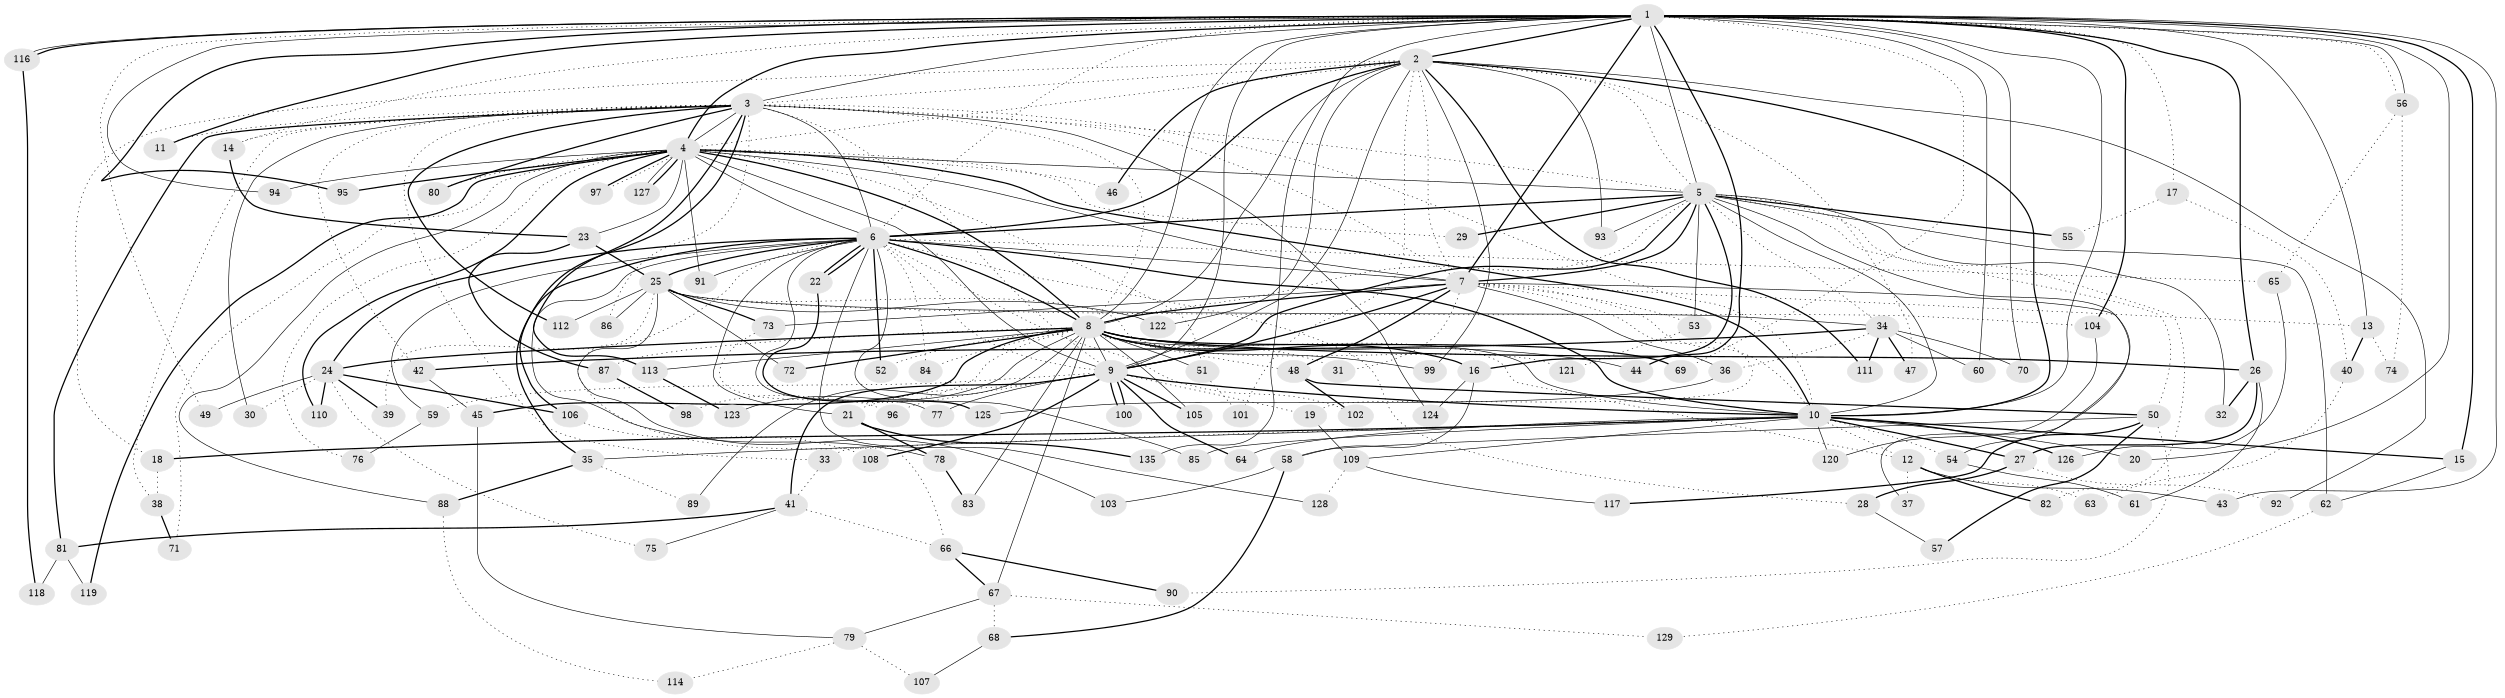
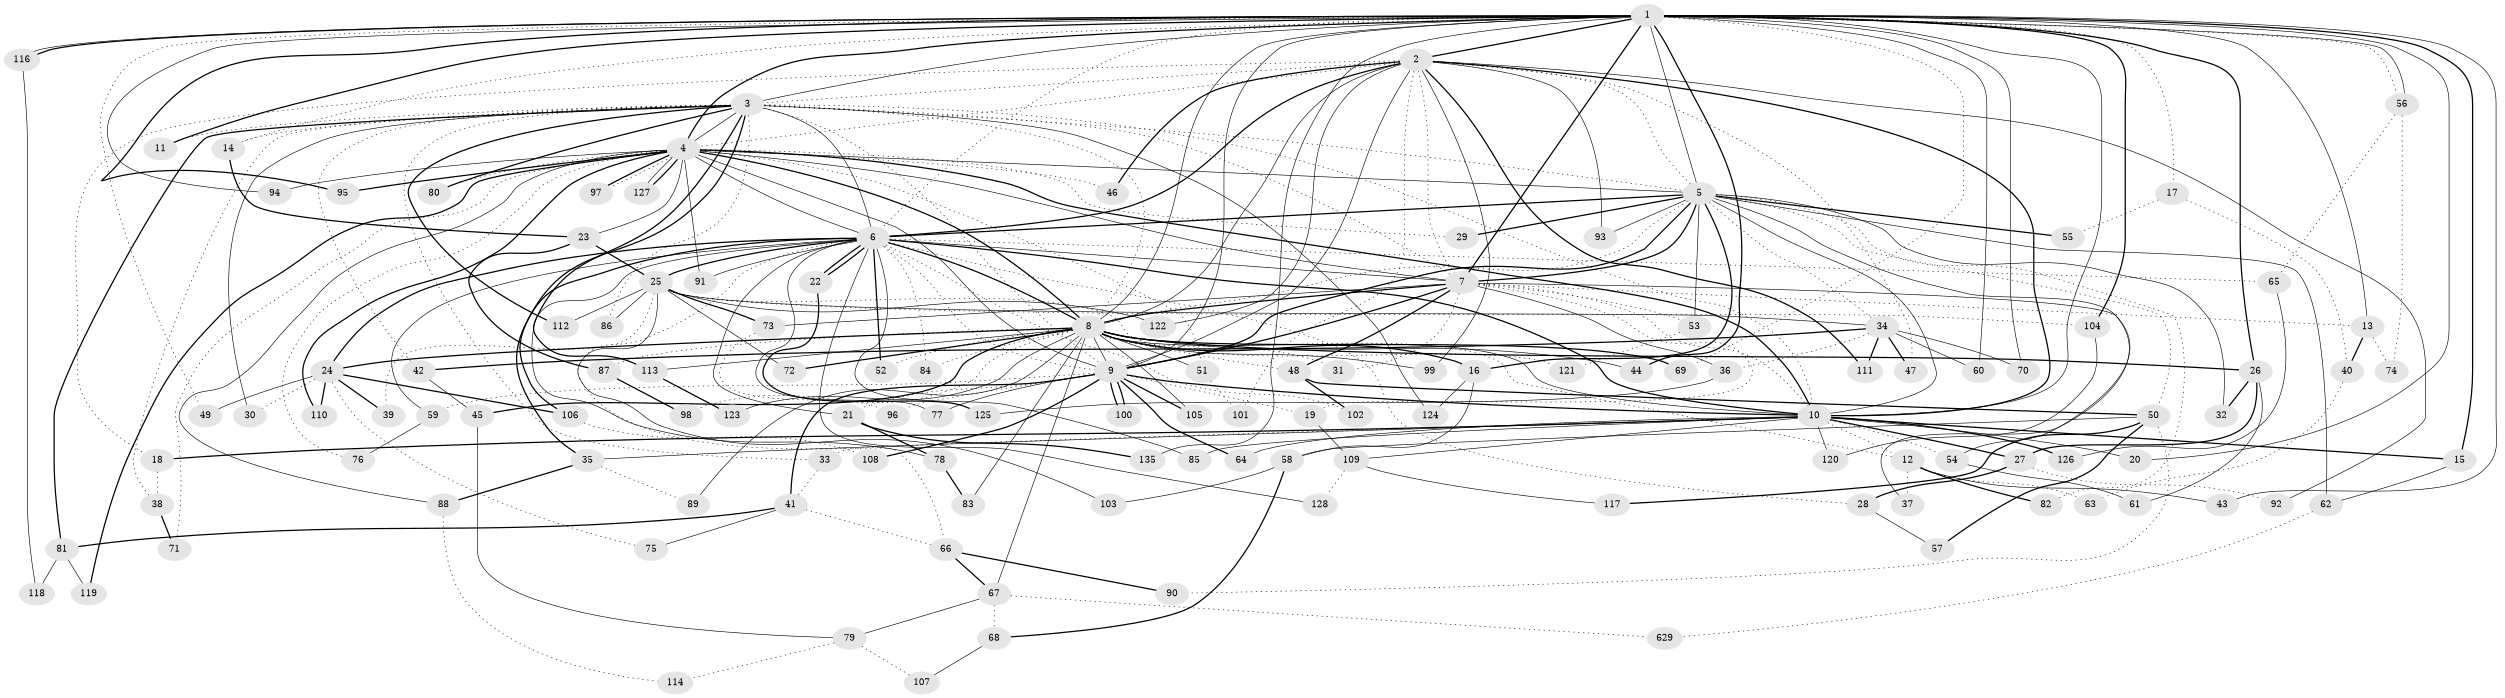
edge "116" -- "118": style bold -> solid
node "129": label "129" -> "629"
